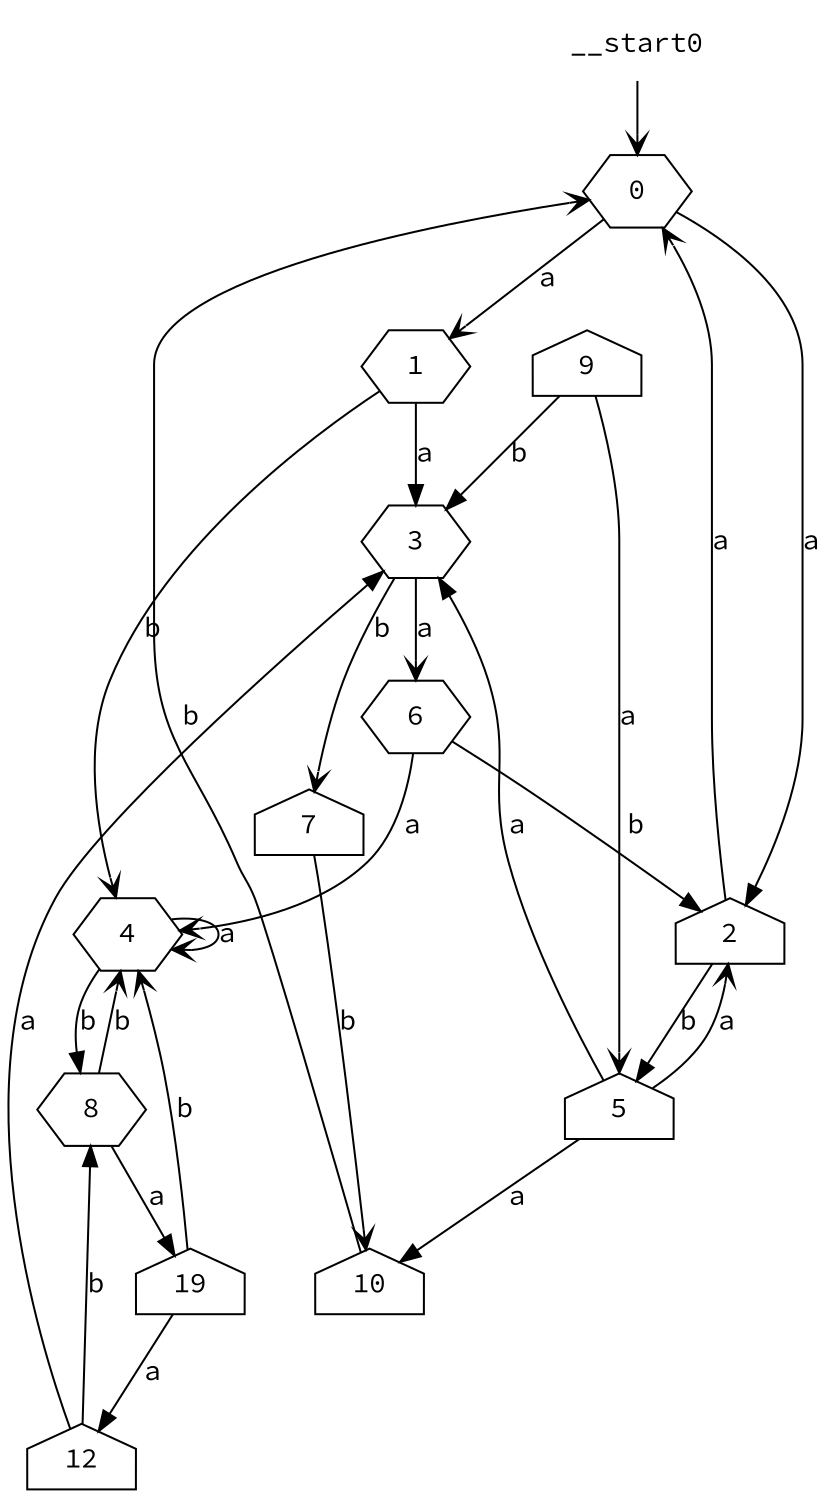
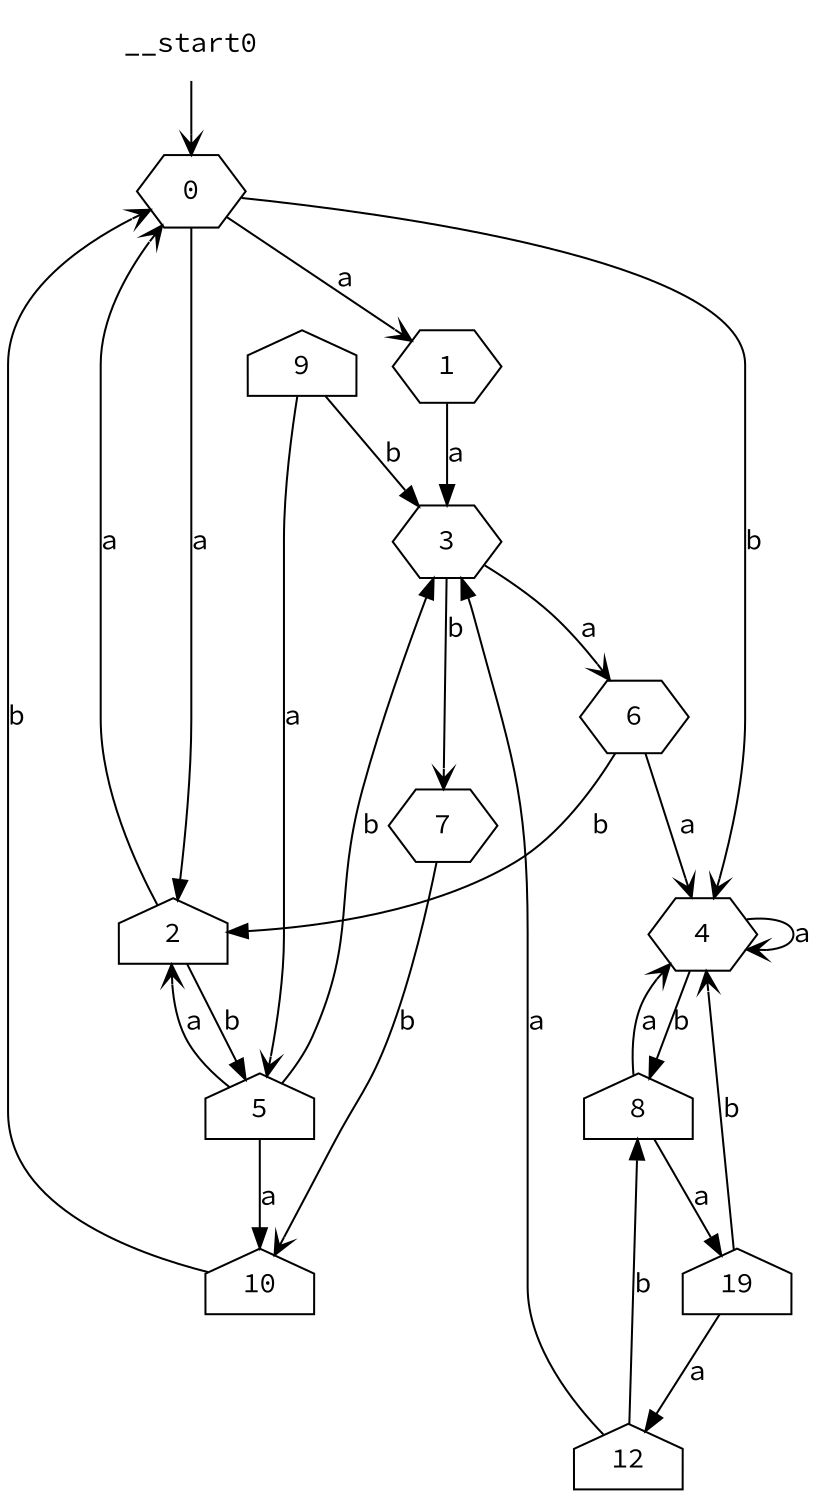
edge "1" -> "4": now "0" -> "4"
node "7": shape house -> hexagon
edge "5" -> "3": label "a" -> "b"
edge "8" -> "4": label "b" -> "a"
node "8": shape hexagon -> house
